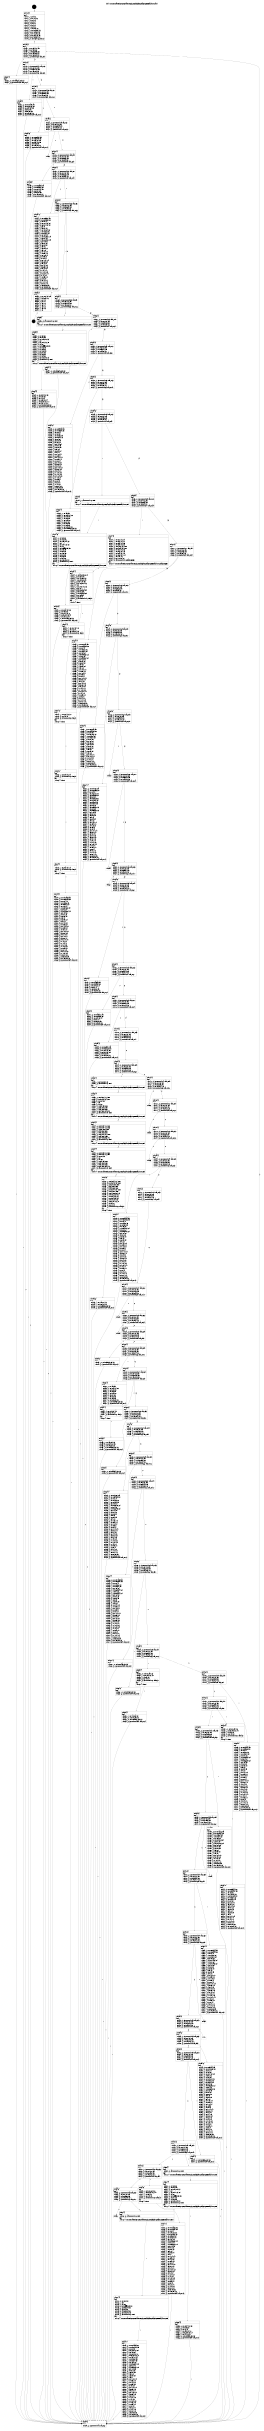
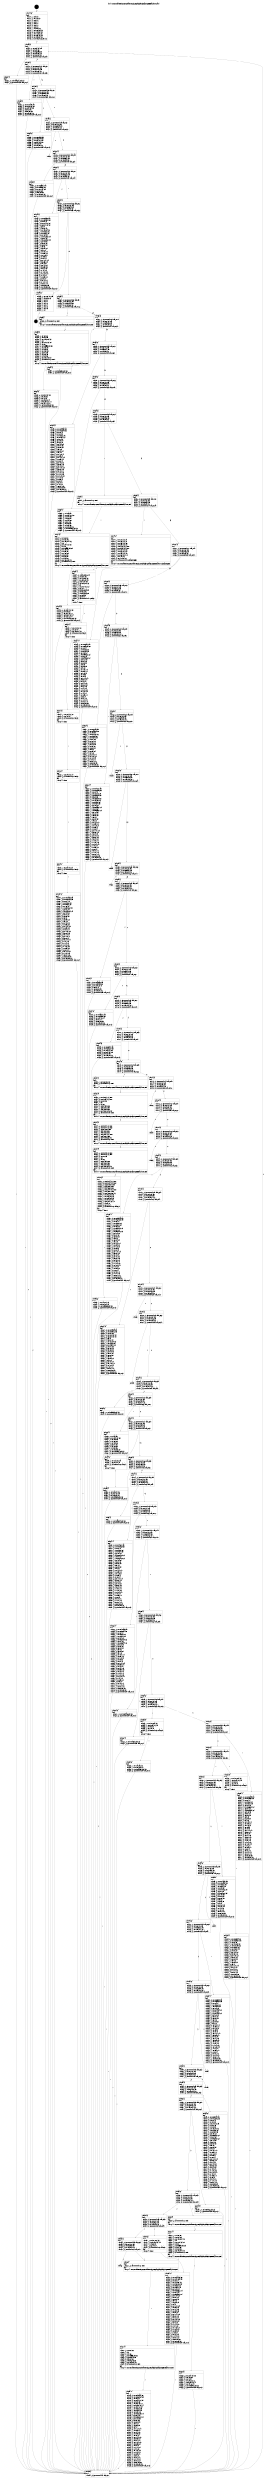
node "0x402064 [109]": added
